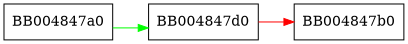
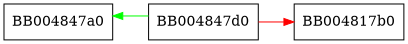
node "BB004847b0": label "BB004847b0" -> "BB004817b0"
edge "BB004847a0" -> "BB004847d0": reversed
